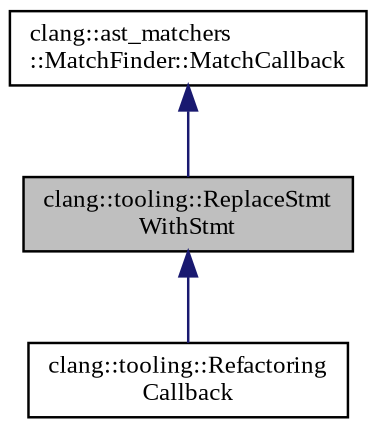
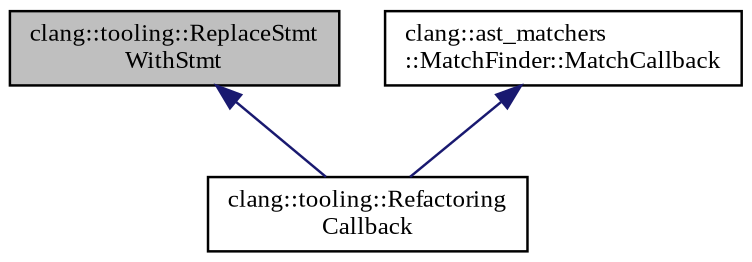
edge "clang::tooling::ReplaceStmt WithStmt" -> "clang::ast_matchers ::MatchFinder::MatchCallback": now "clang::tooling::Refactoring Callback" -> "clang::ast_matchers ::MatchFinder::MatchCallback"
